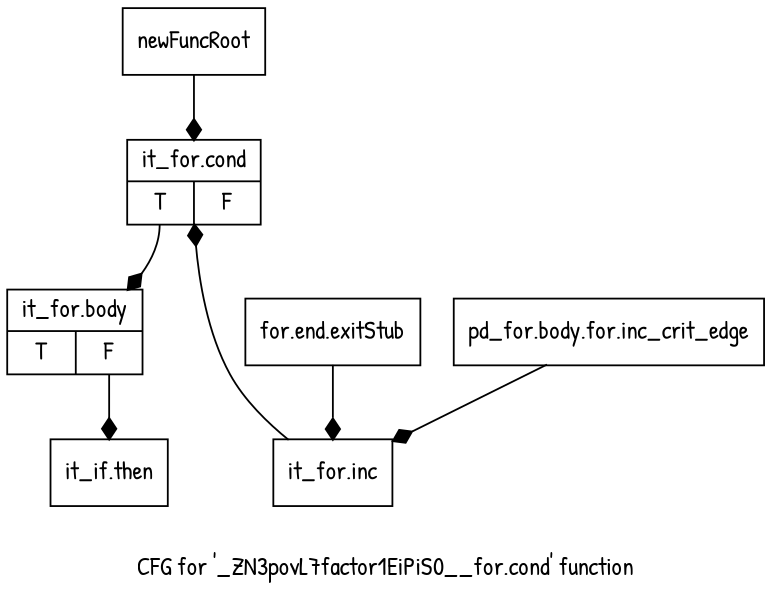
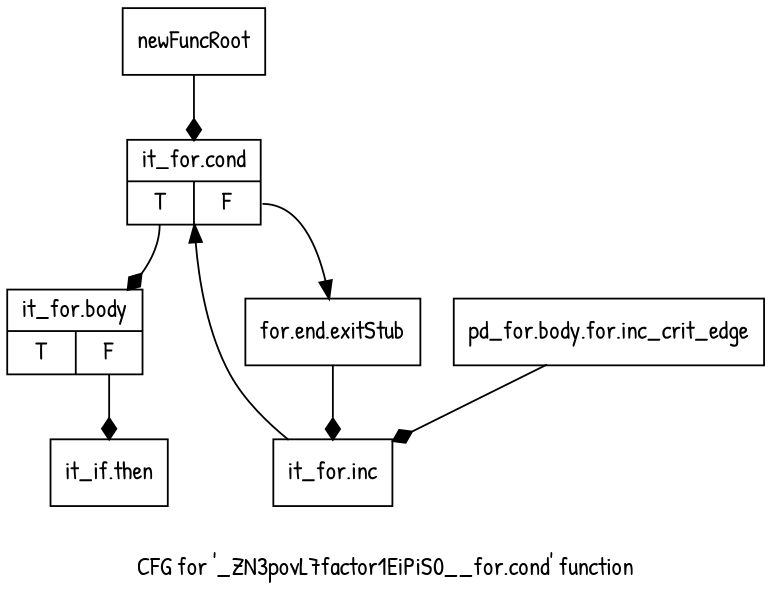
edge "it_for.cond" -> "for.end.exitStub": added
edge "it_for.inc" -> "it_for.cond": arrowhead diamond -> normal
